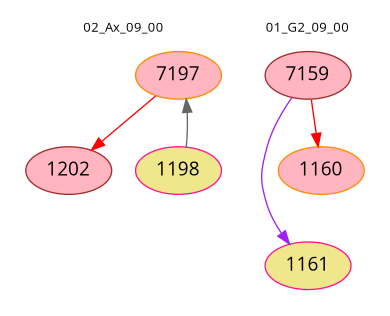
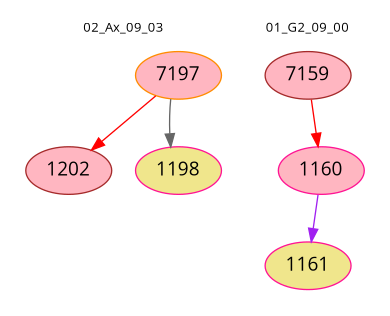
cluster "02_Ax_09_00": label "02_Ax_09_00" -> "02_Ax_09_03"
edge "1198" -> "7197": reversed
edge "7159" -> "1161": now "1160" -> "1161"
node "1160": color darkorange -> deeppink
